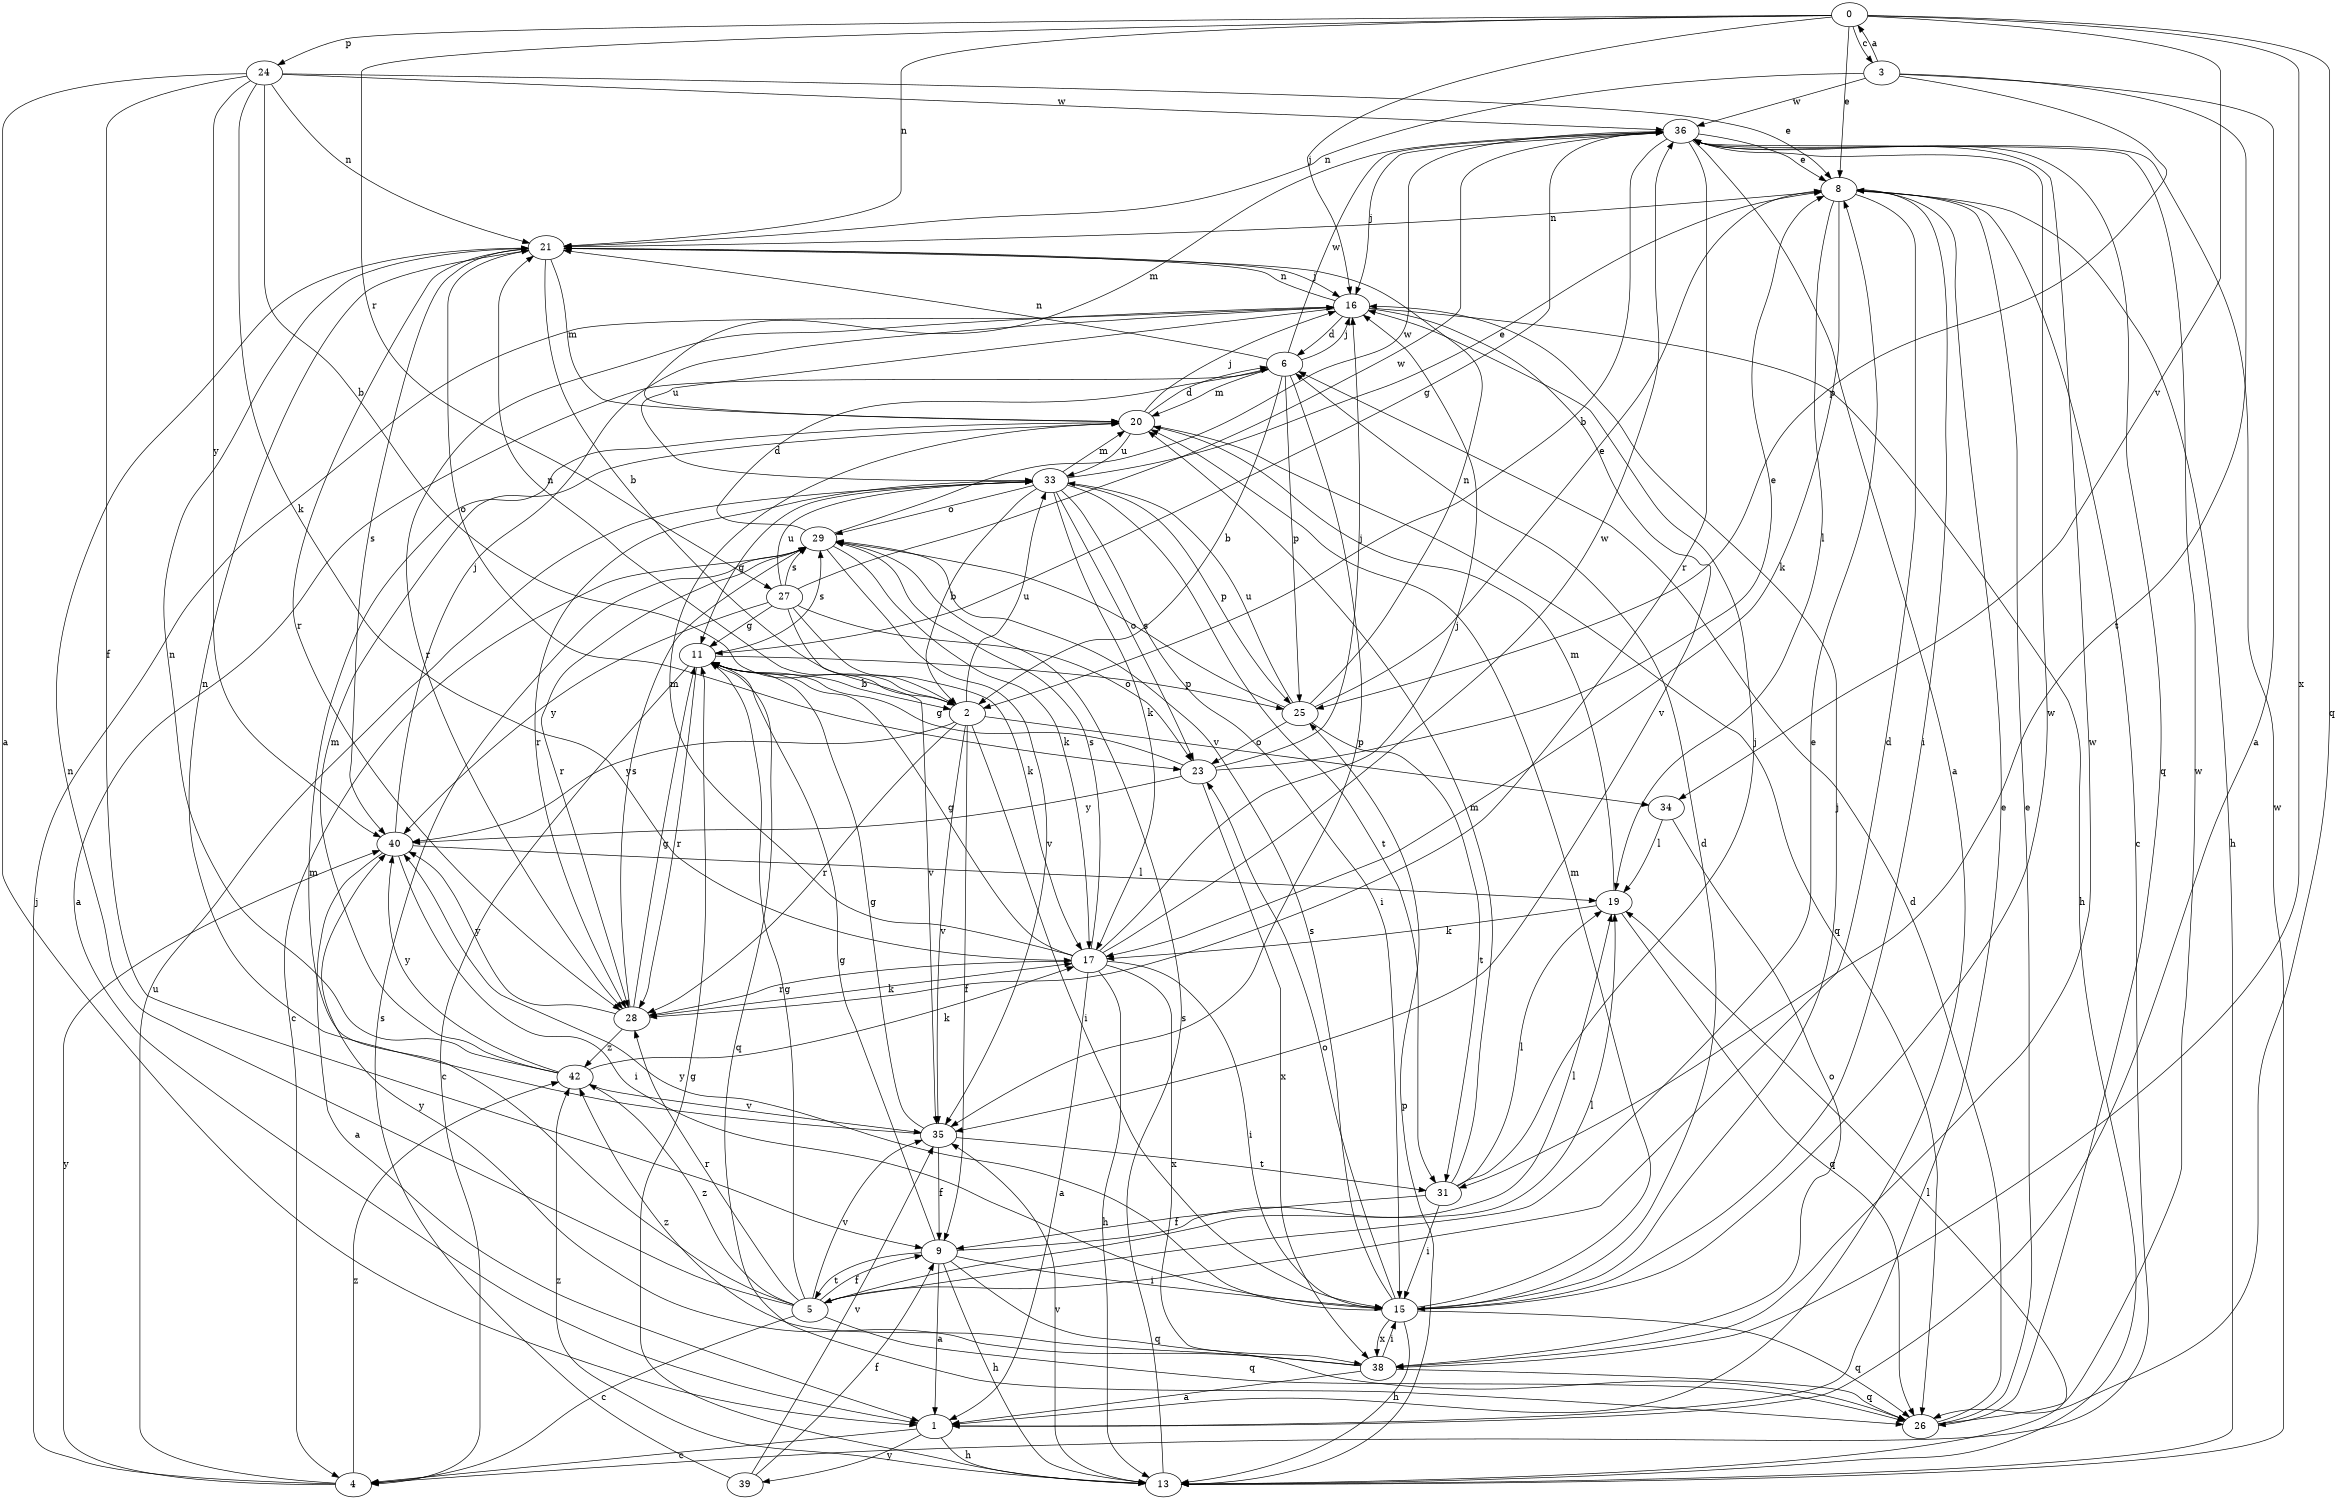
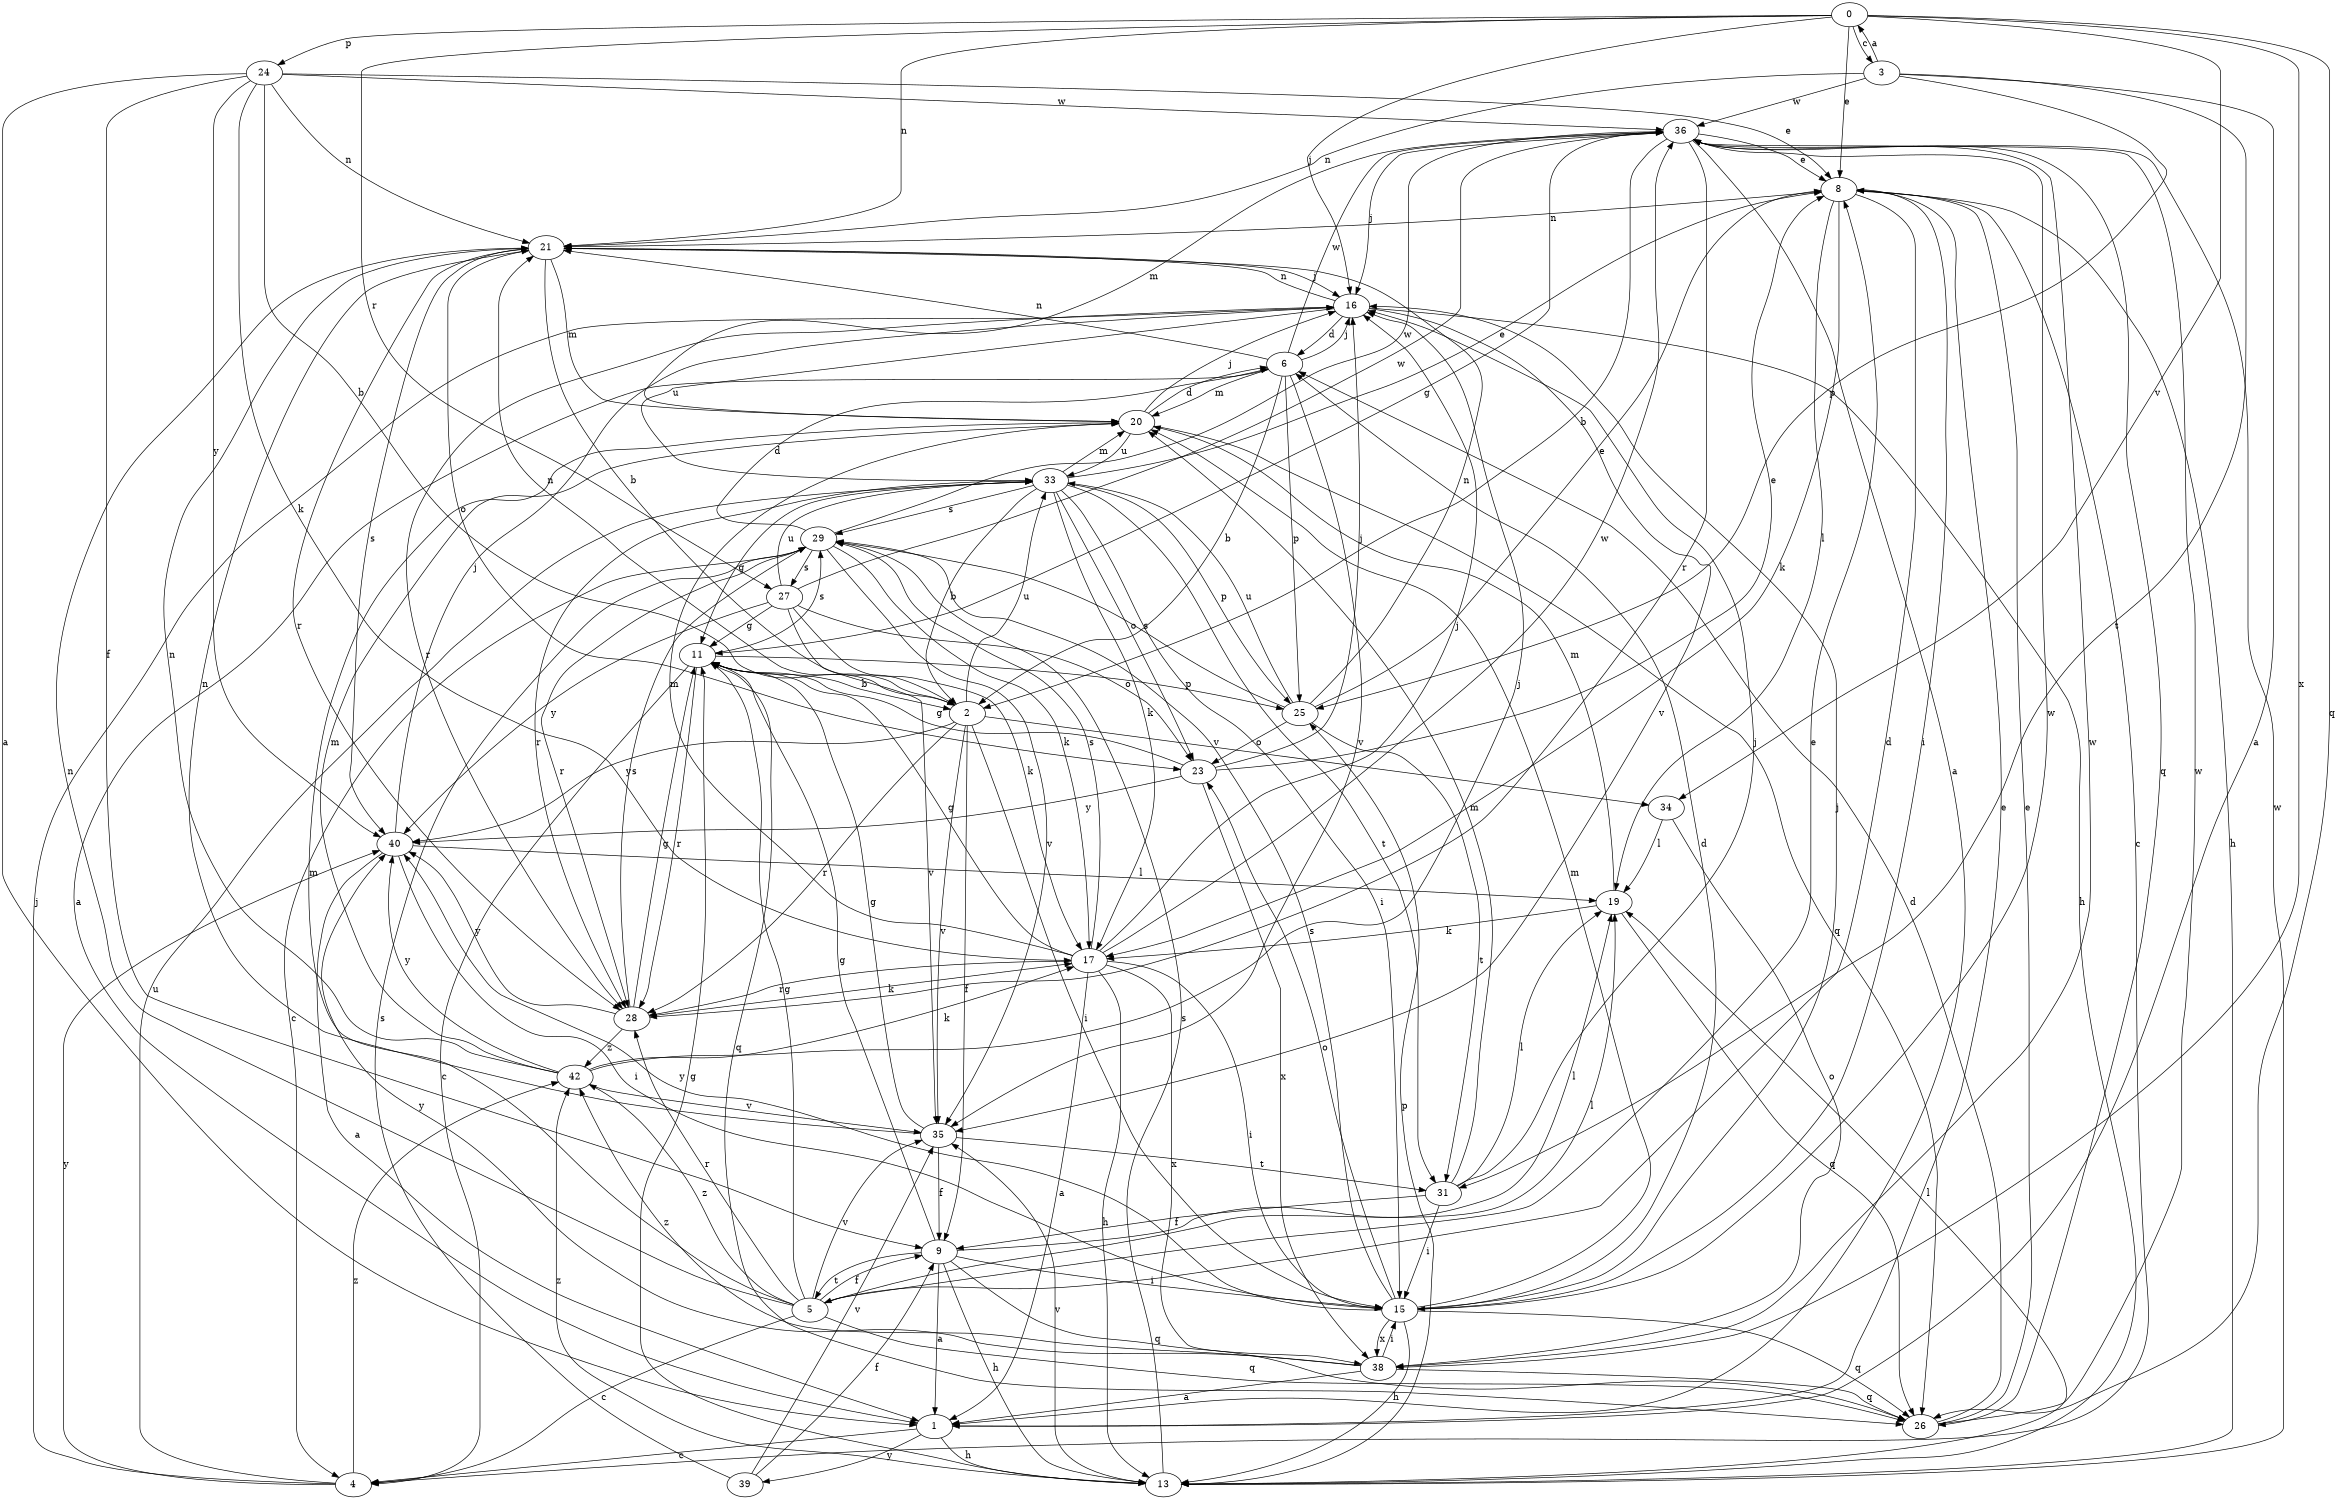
edge "33" -> "29": label "o" -> "s"
edge "27" -> "29": reversed
edge "6" -> "35": label "p" -> "v"
edge "42" -> "16": added, label "j"
